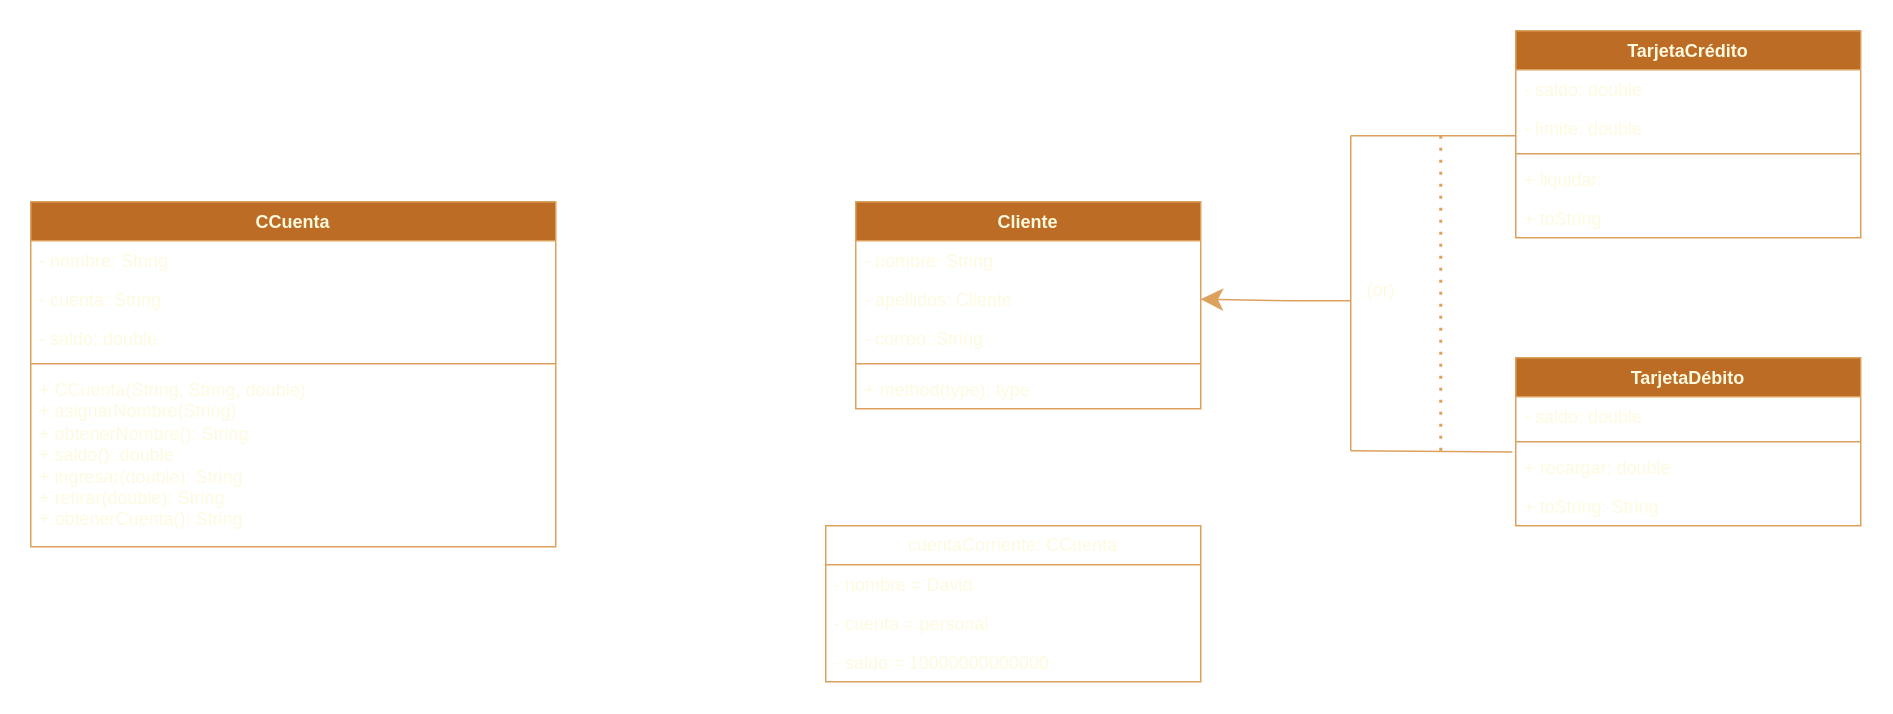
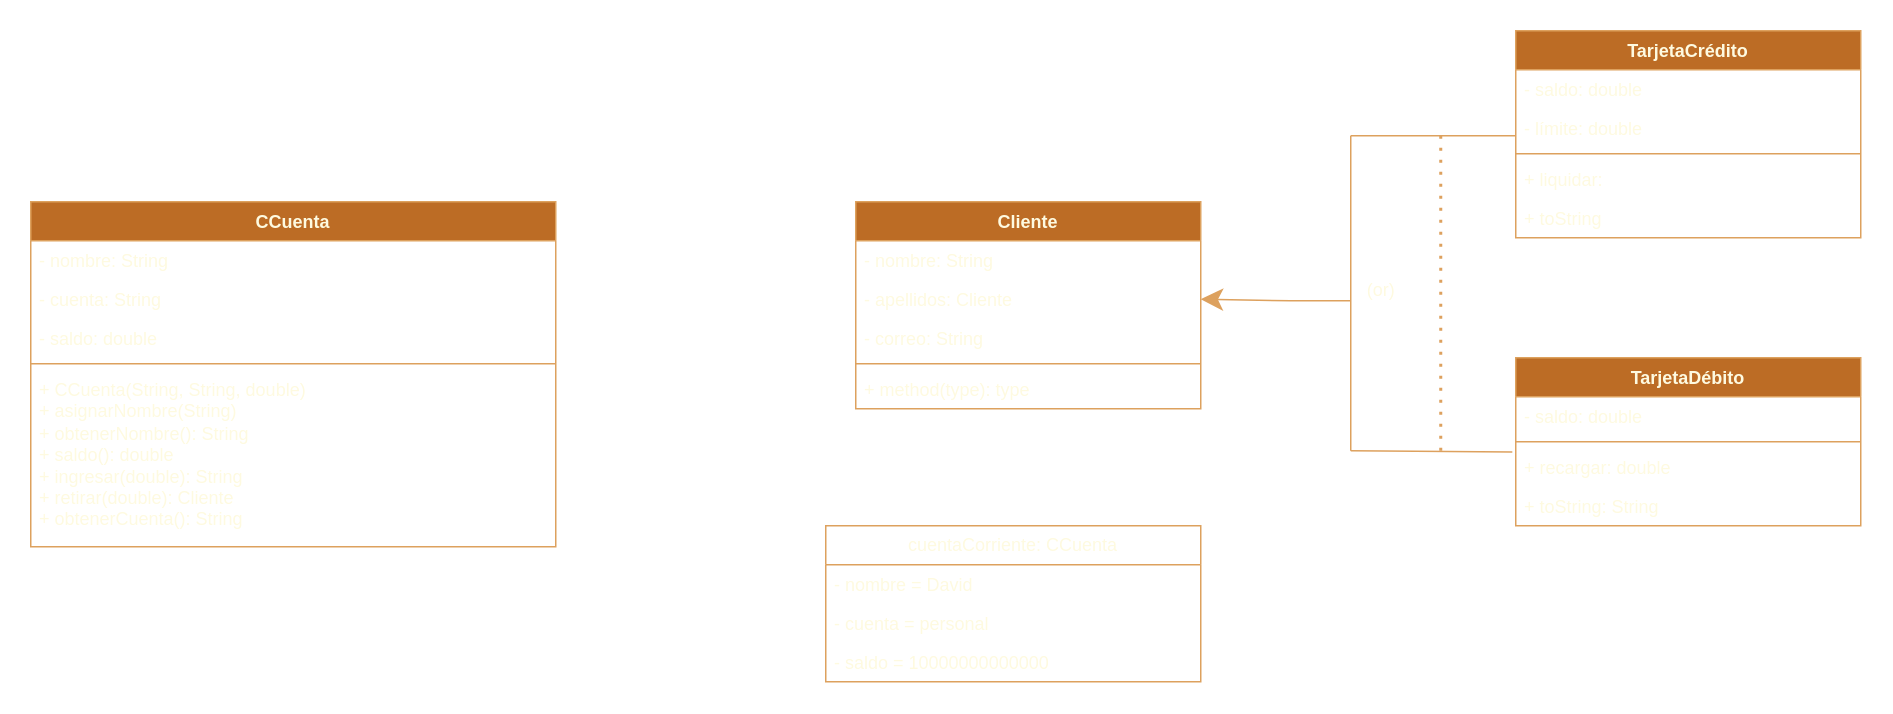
node "+ CCuenta(String, String, double) + asignarNombre(String) + obtenerNombre(): String + saldo(): double + ingresar(double): String + retirar(double): String + obtenerCuenta(): String": label "+ CCuenta(String, String, double) + asignarNombre(String) + obtenerNombre(): String + saldo(): double + ingresar(double): String + retirar(double): String + obtenerCuenta(): String" -> "+ CCuenta(String, String, double) + asignarNombre(String) + obtenerNombre(): String + saldo(): double + ingresar(double): String + retirar(double): Cliente + obtenerCuenta(): String"
